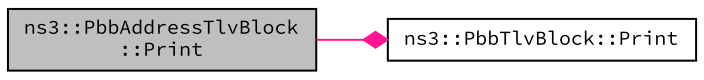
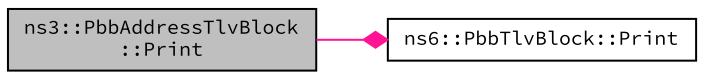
node "ns3::PbbTlvBlock::Print": label "ns3::PbbTlvBlock::Print" -> "ns6::PbbTlvBlock::Print"
